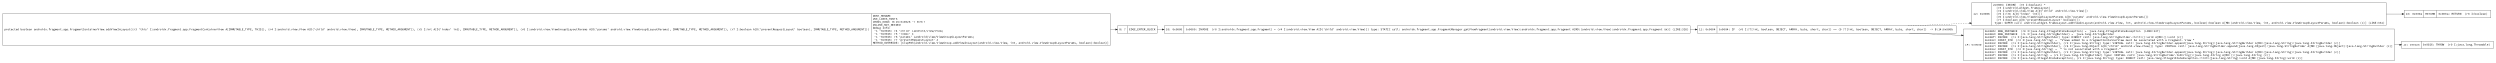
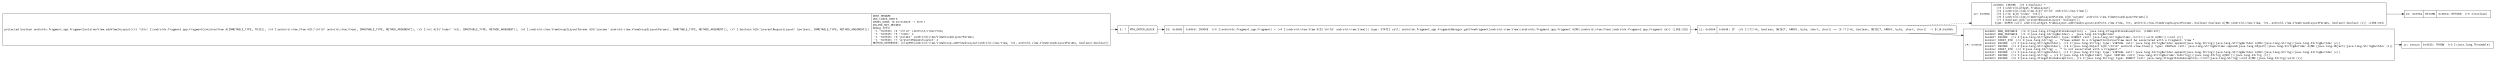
node "8: ?": text "EDGE_ENTER_BLOCK" -> "MTH_ENTER_BLOCK"
